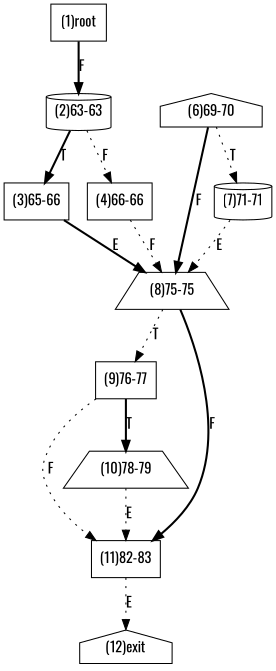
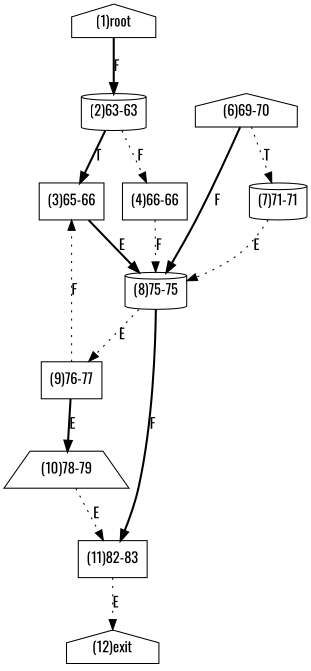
node "(1)root": shape box -> house
node "(8)75-75": shape trapezium -> cylinder
edge "(8)75-75" -> "(9)76-77": label "T" -> "E"
edge "(9)76-77" -> "(10)78-79": label "T" -> "E"
edge "(9)76-77" -> "(11)82-83": now "(9)76-77" -> "(3)65-66"
